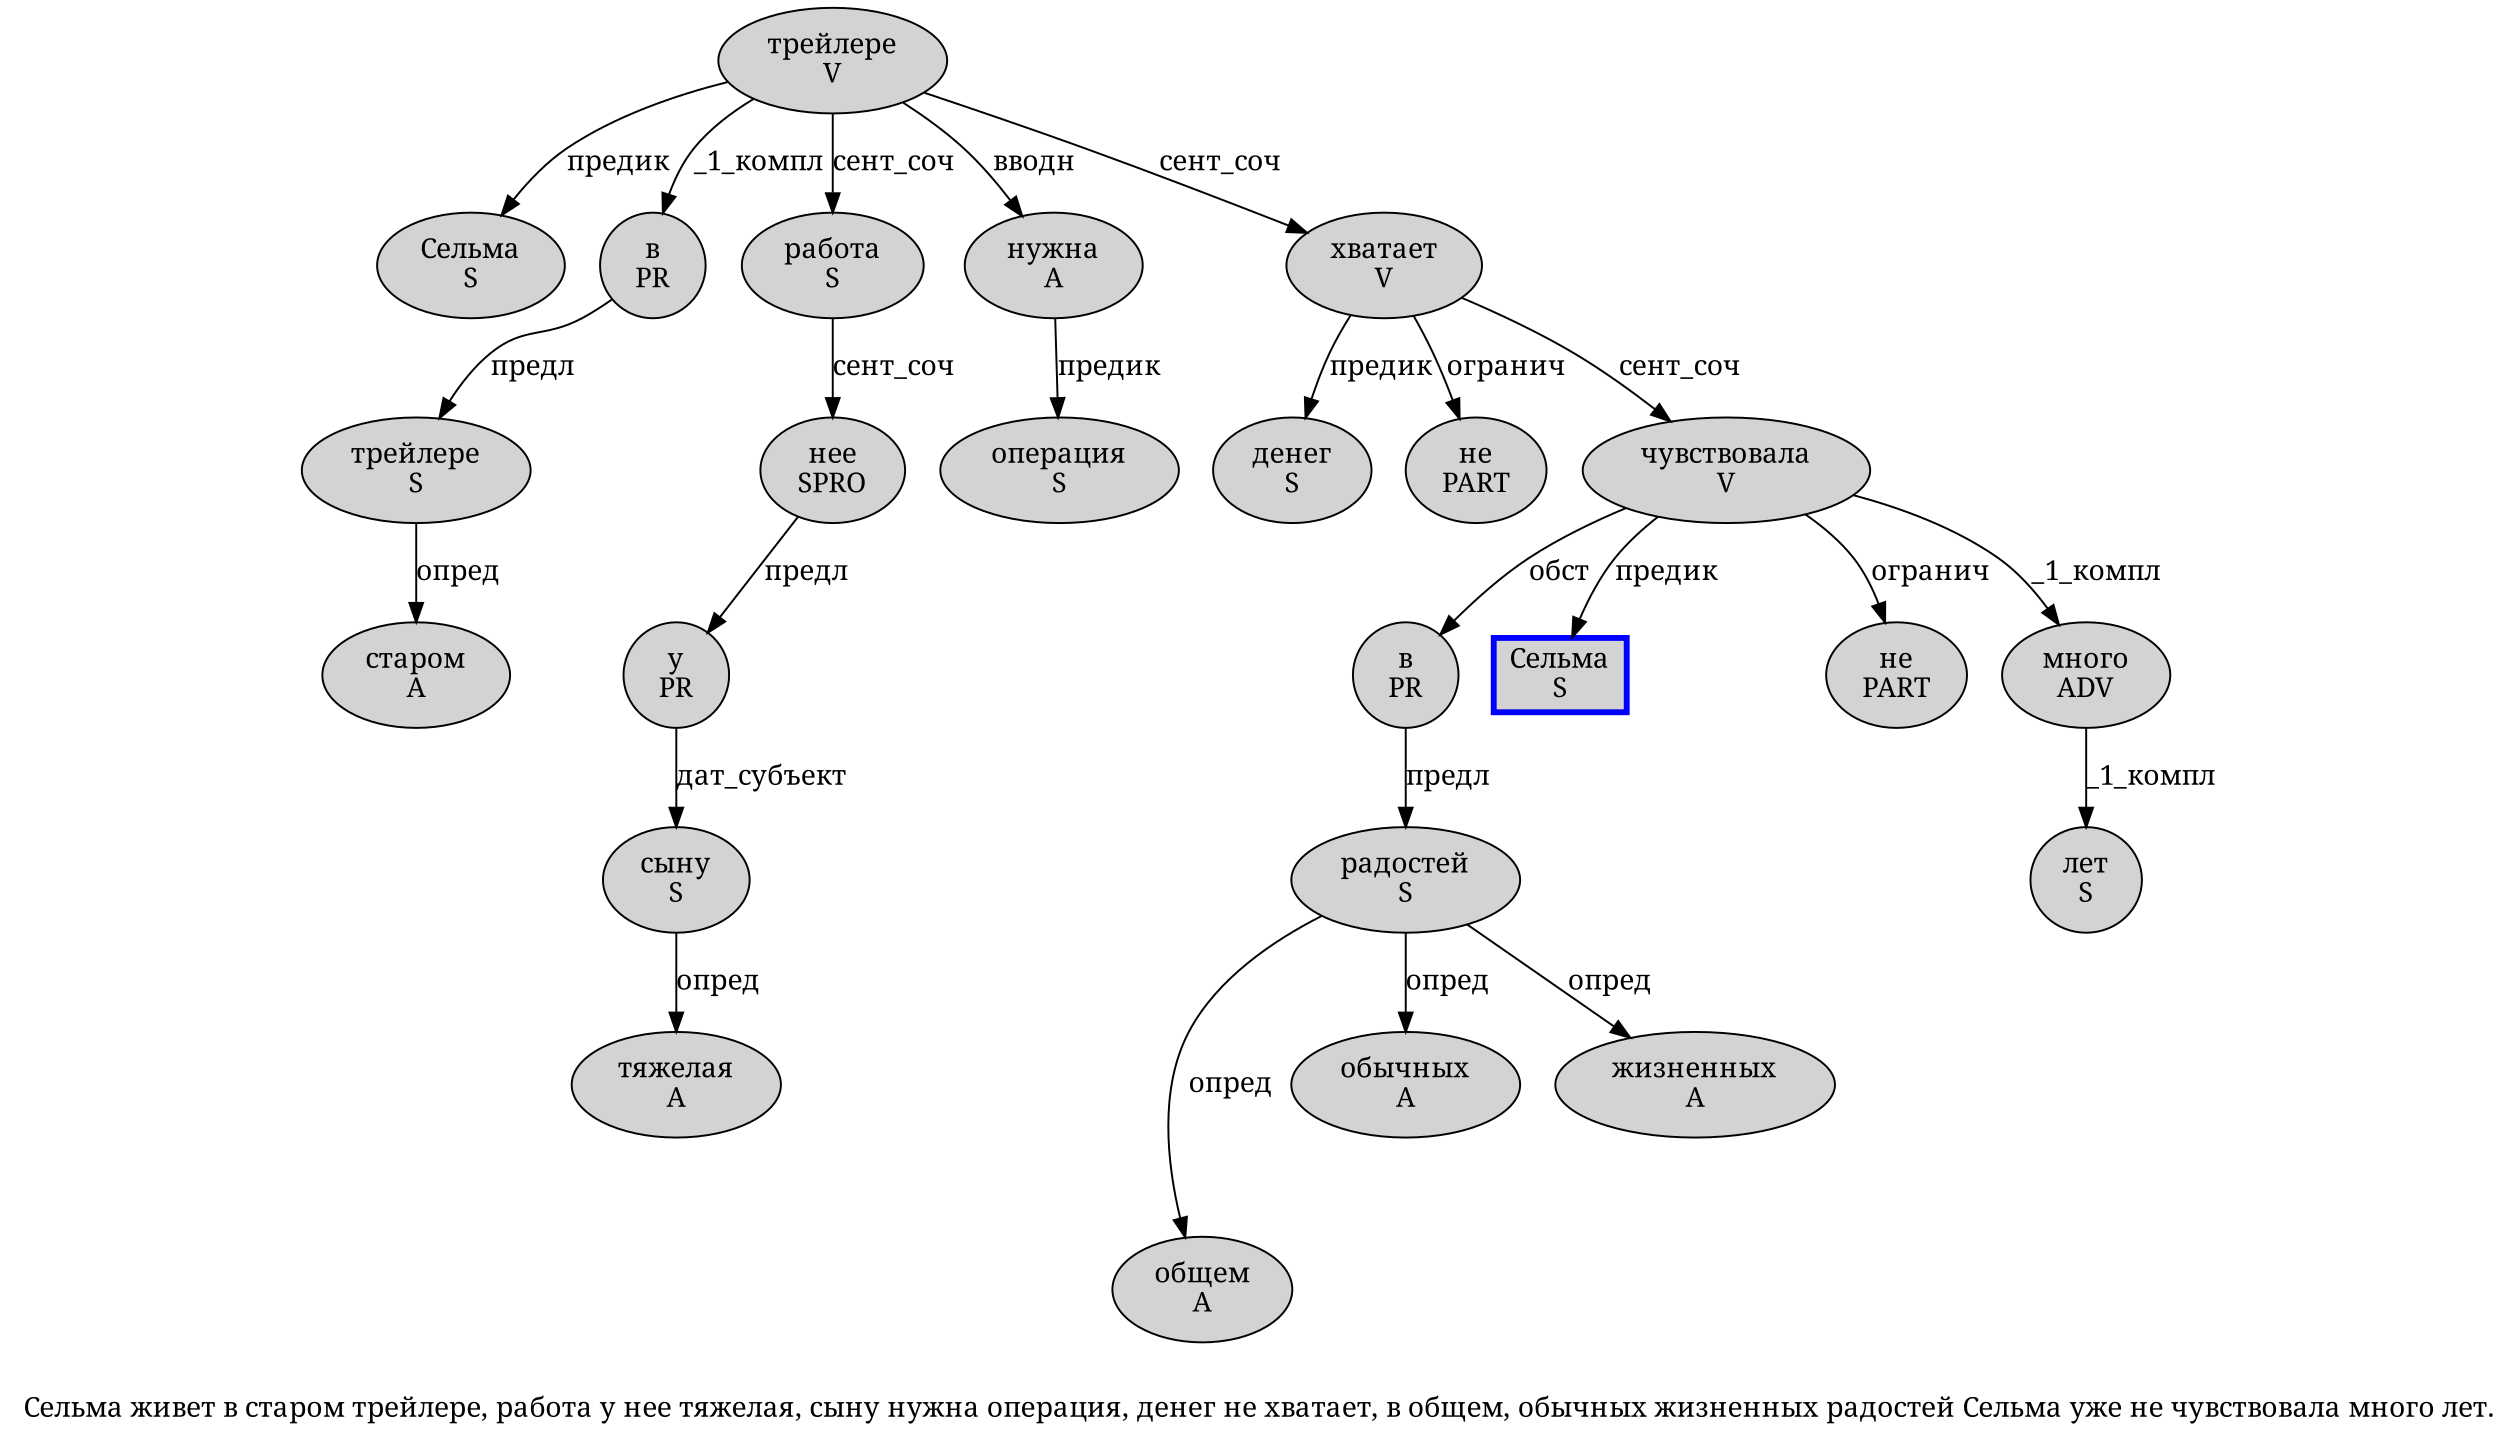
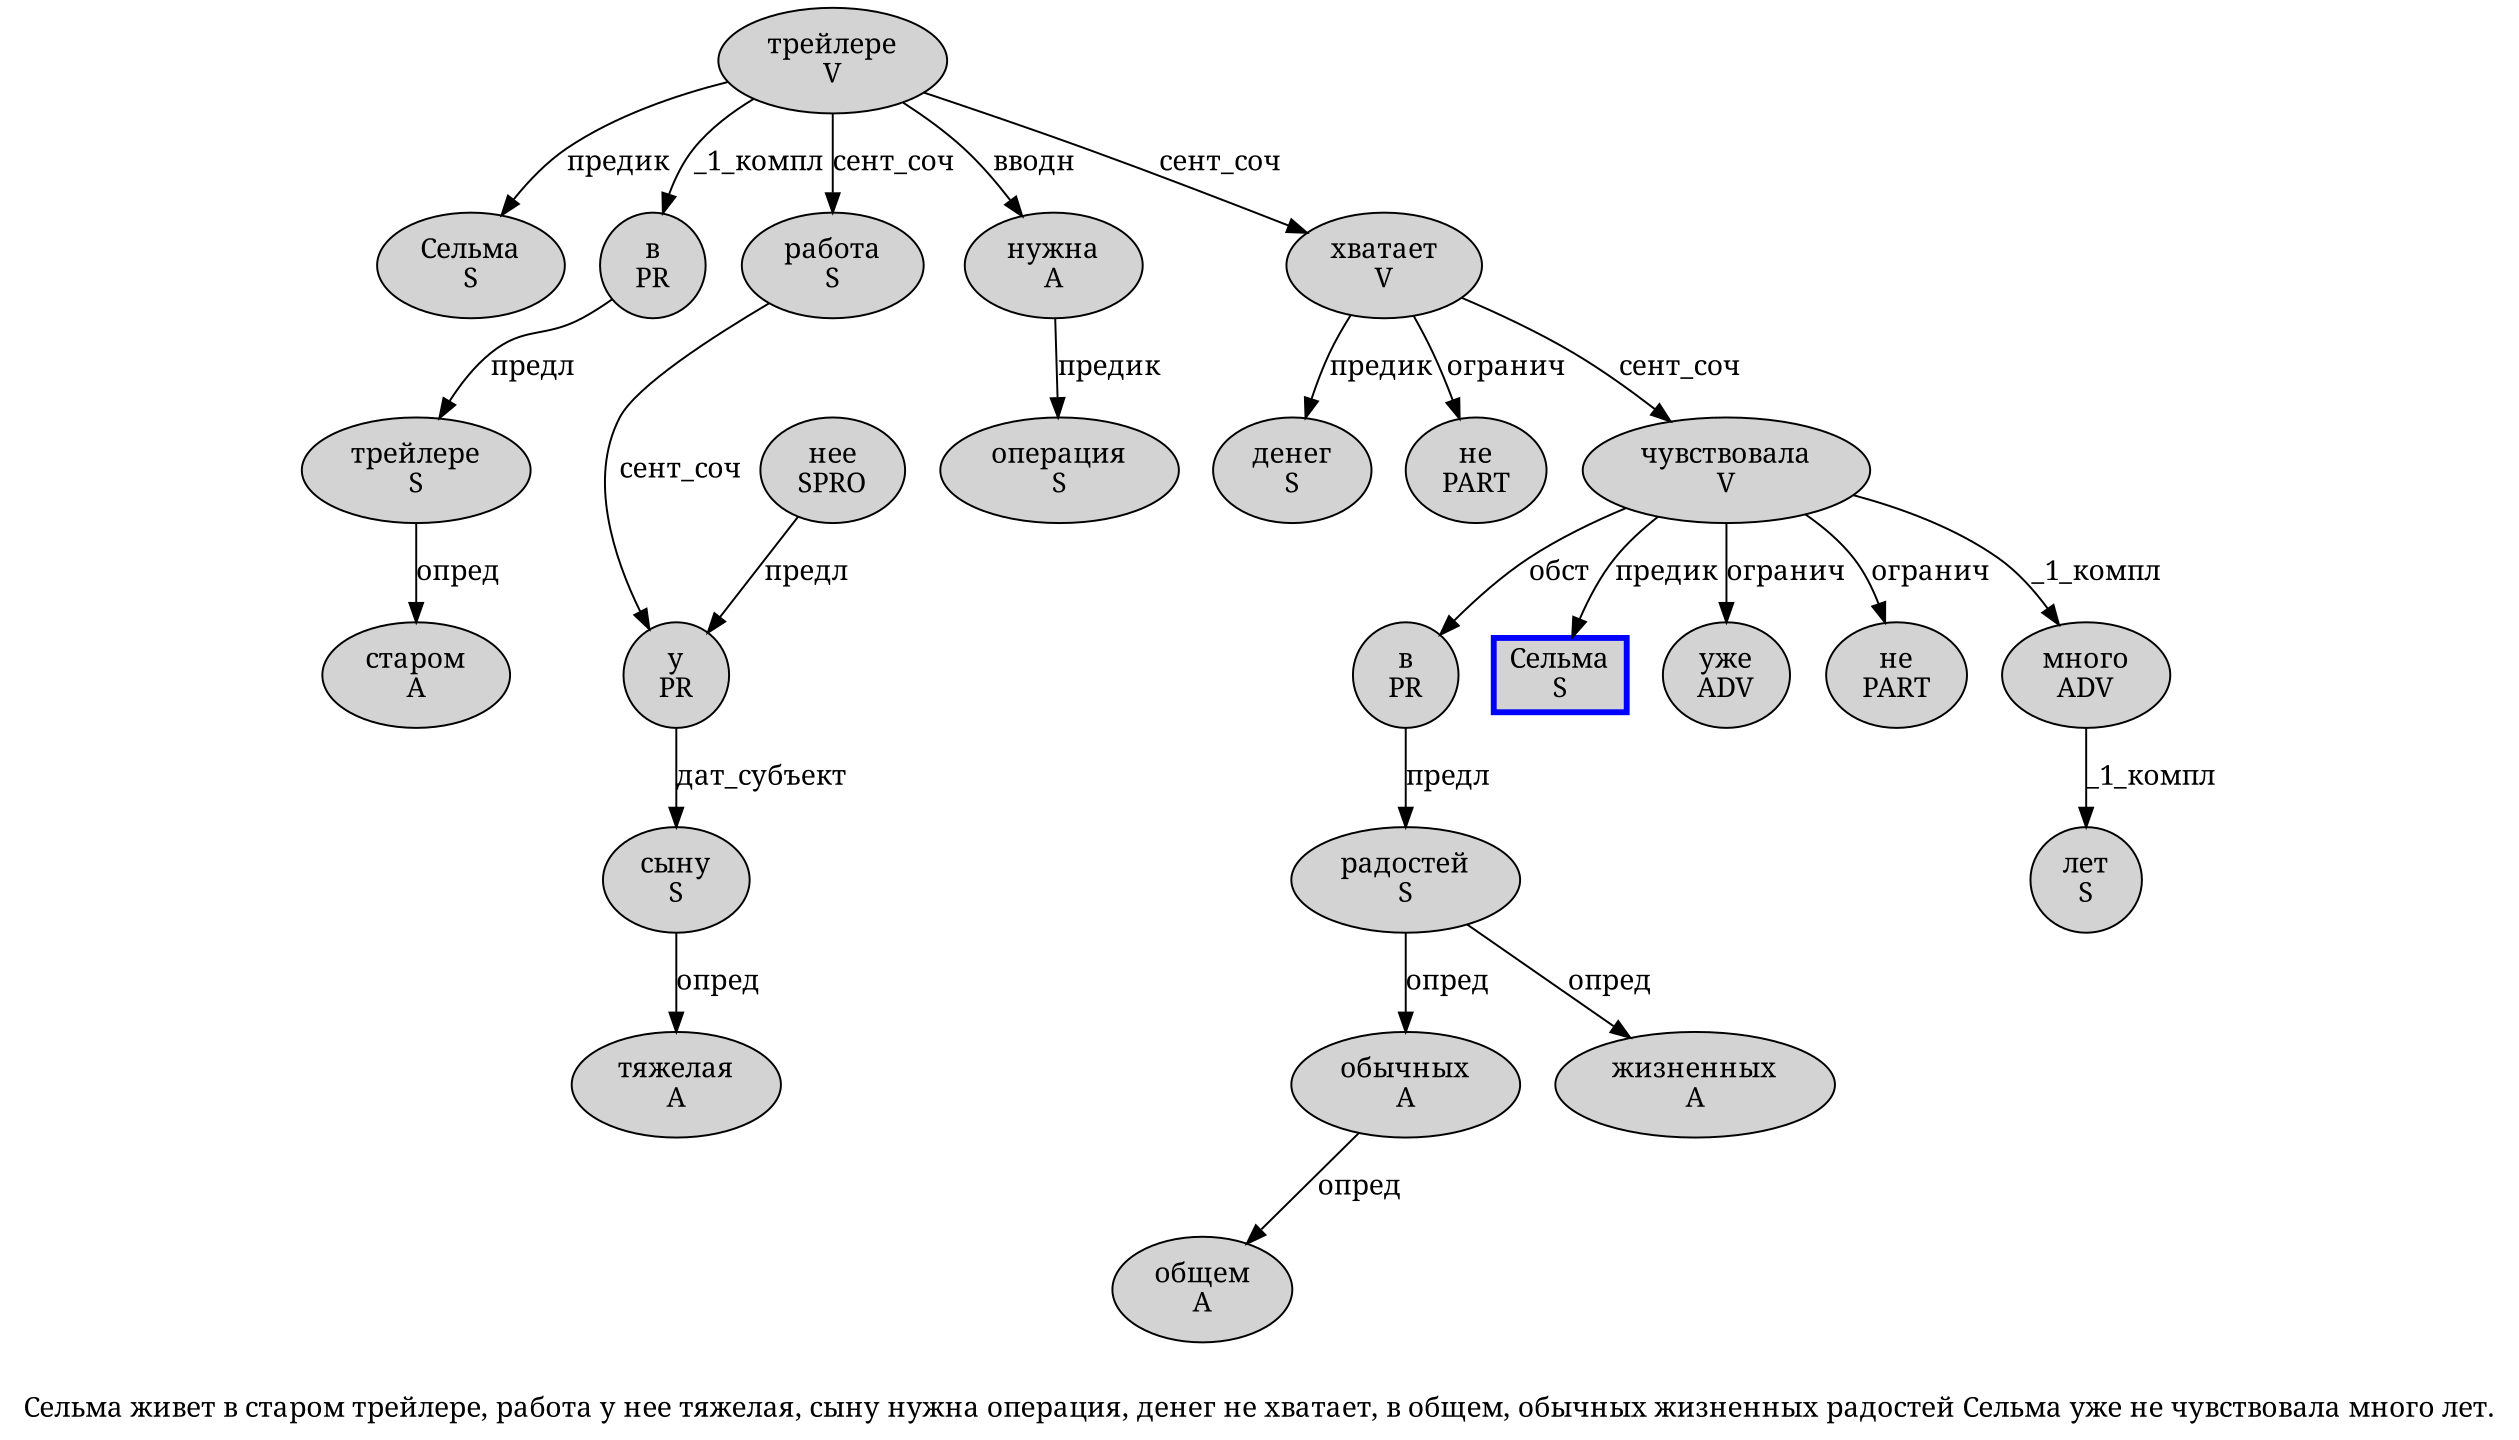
edge "работа S" -> "нее SPRO": now "работа S" -> "у PR"
node "уже ADV": added
edge "радостей S" -> "общем A": now "обычных A" -> "общем A"
